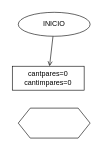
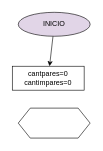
node "INICIO": fillcolor #ffffff -> #e1d5e7
edge "INICIO" -> "cantpares=0 cantimpares=0": arrowhead open -> classic
